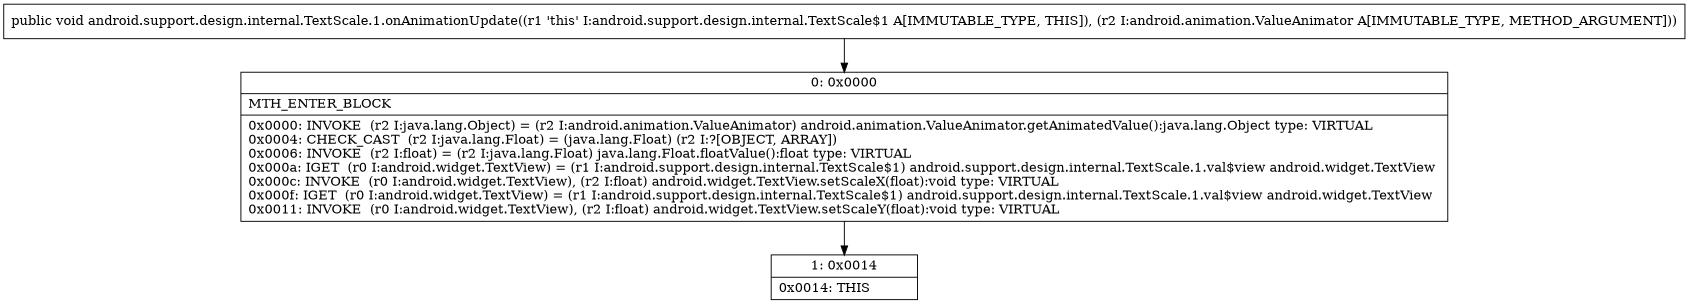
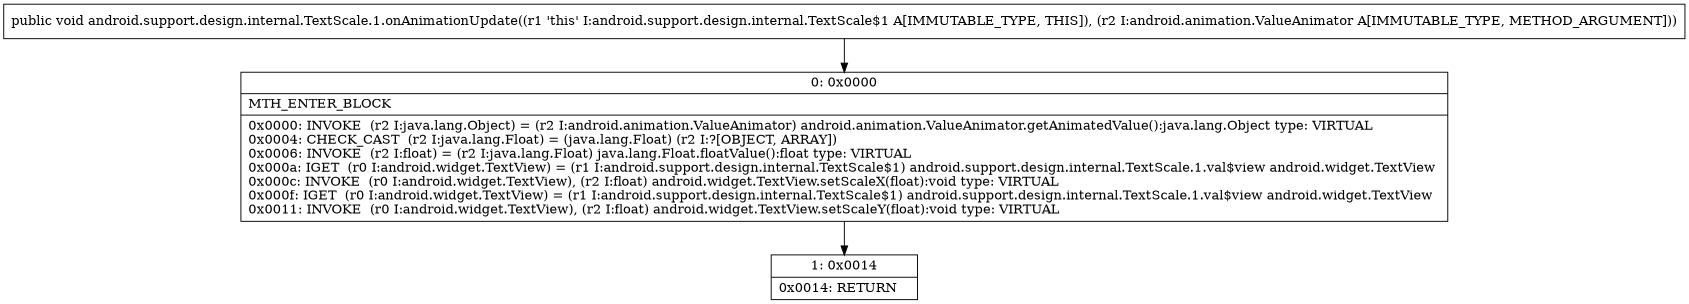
node "1: 0x0014": text "0x0014: THIS" -> "0x0014: RETURN"
